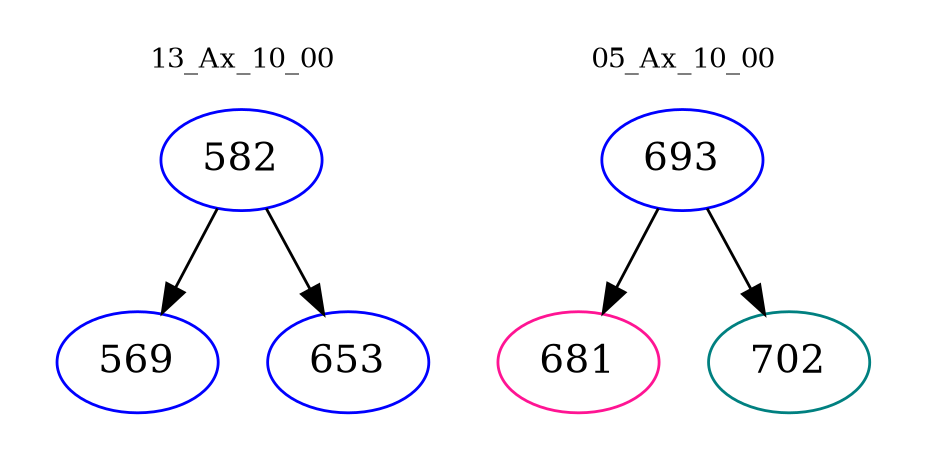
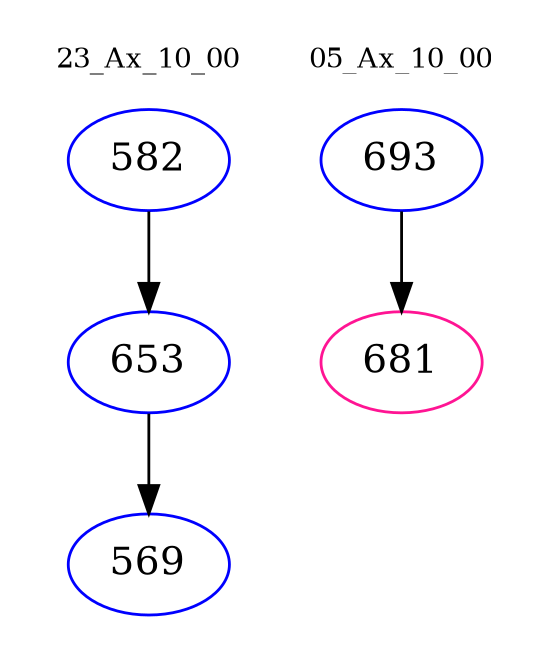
cluster "13_Ax_10_00": label "13_Ax_10_00" -> "23_Ax_10_00"
edge "582" -> "569": now "653" -> "569"
node "702": removed
